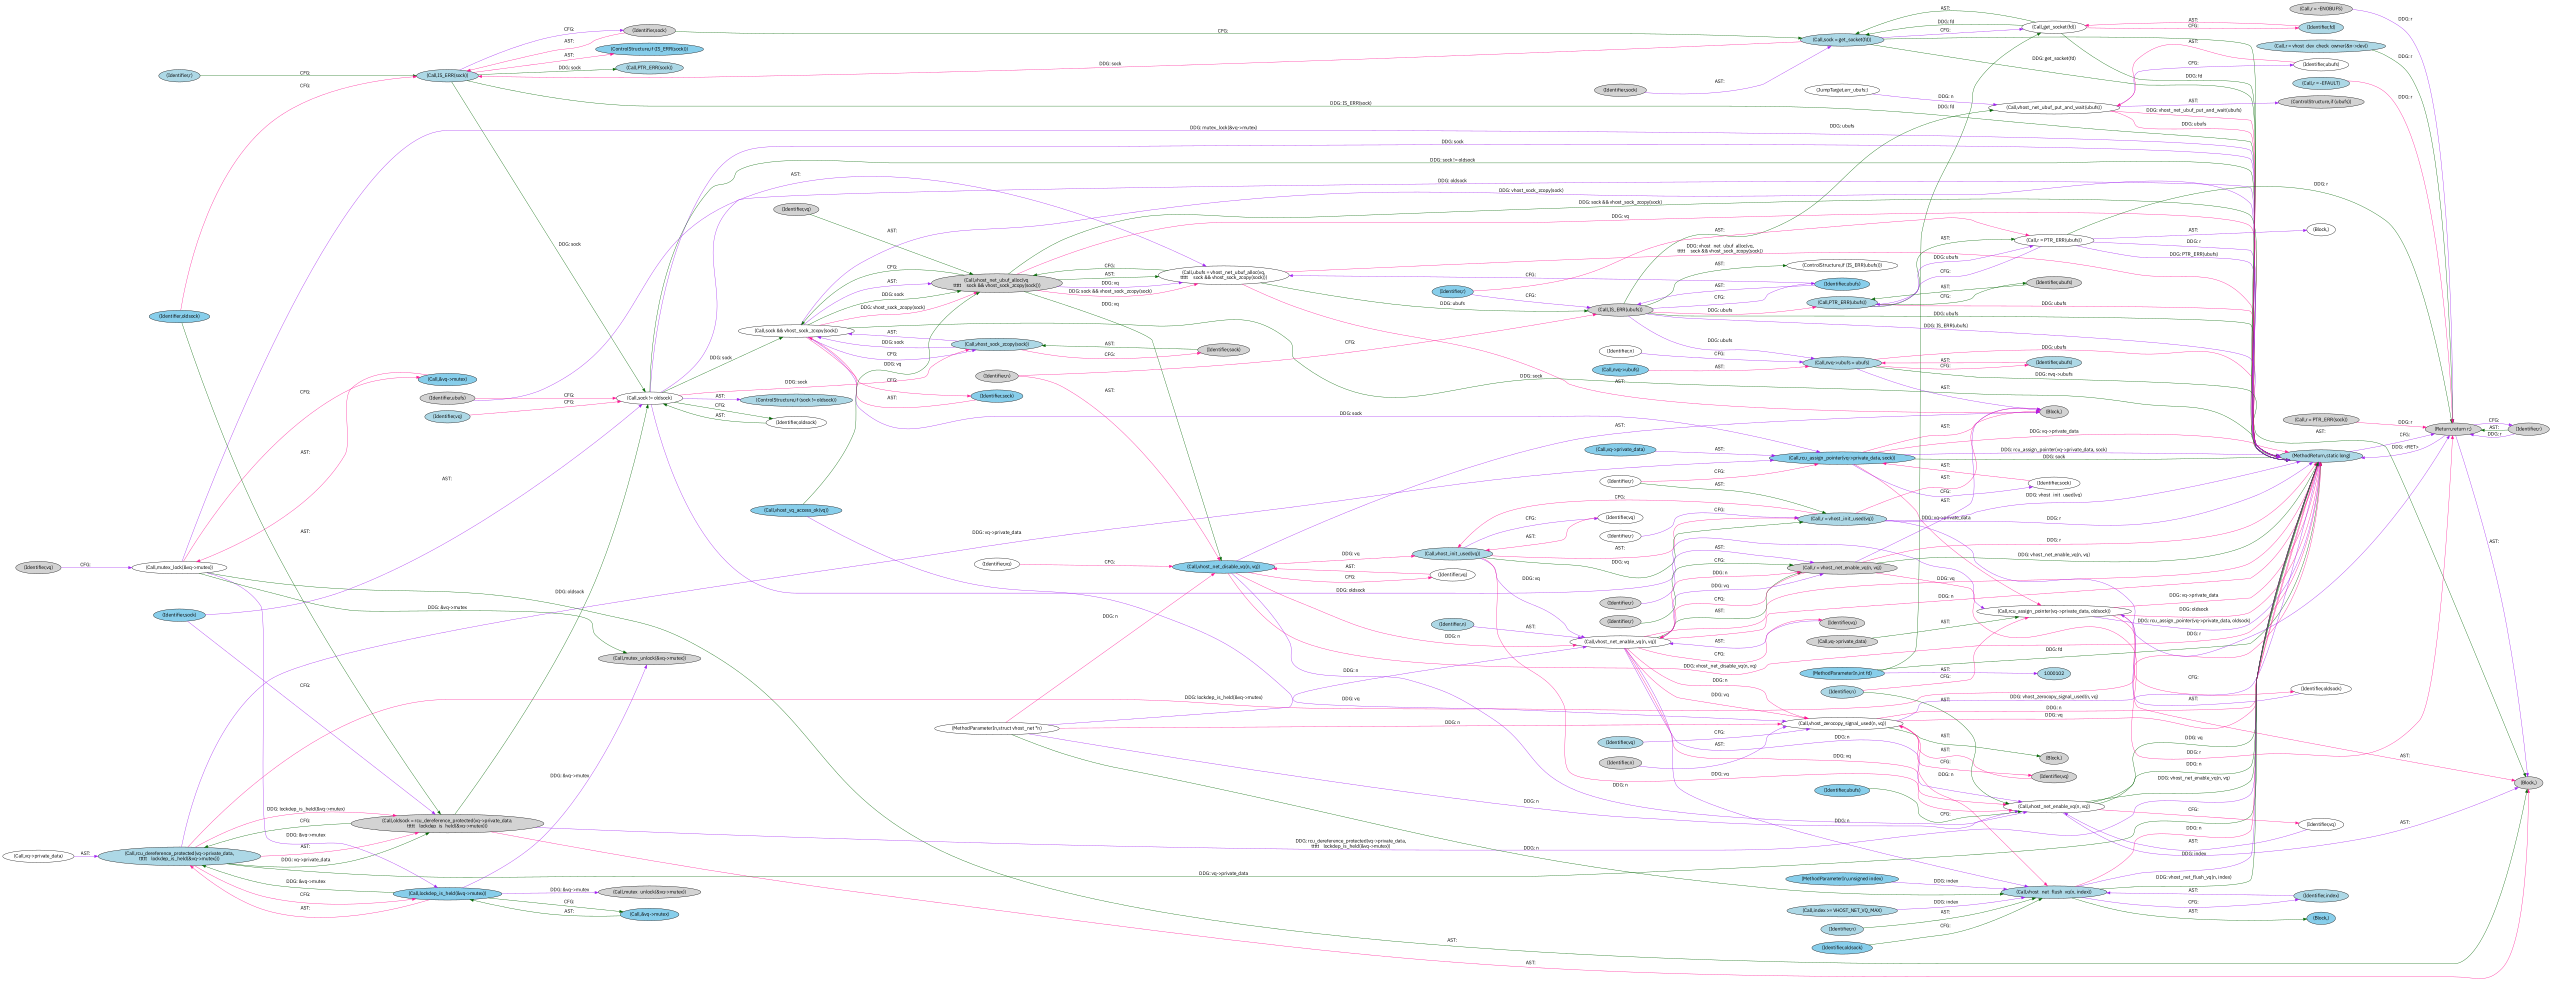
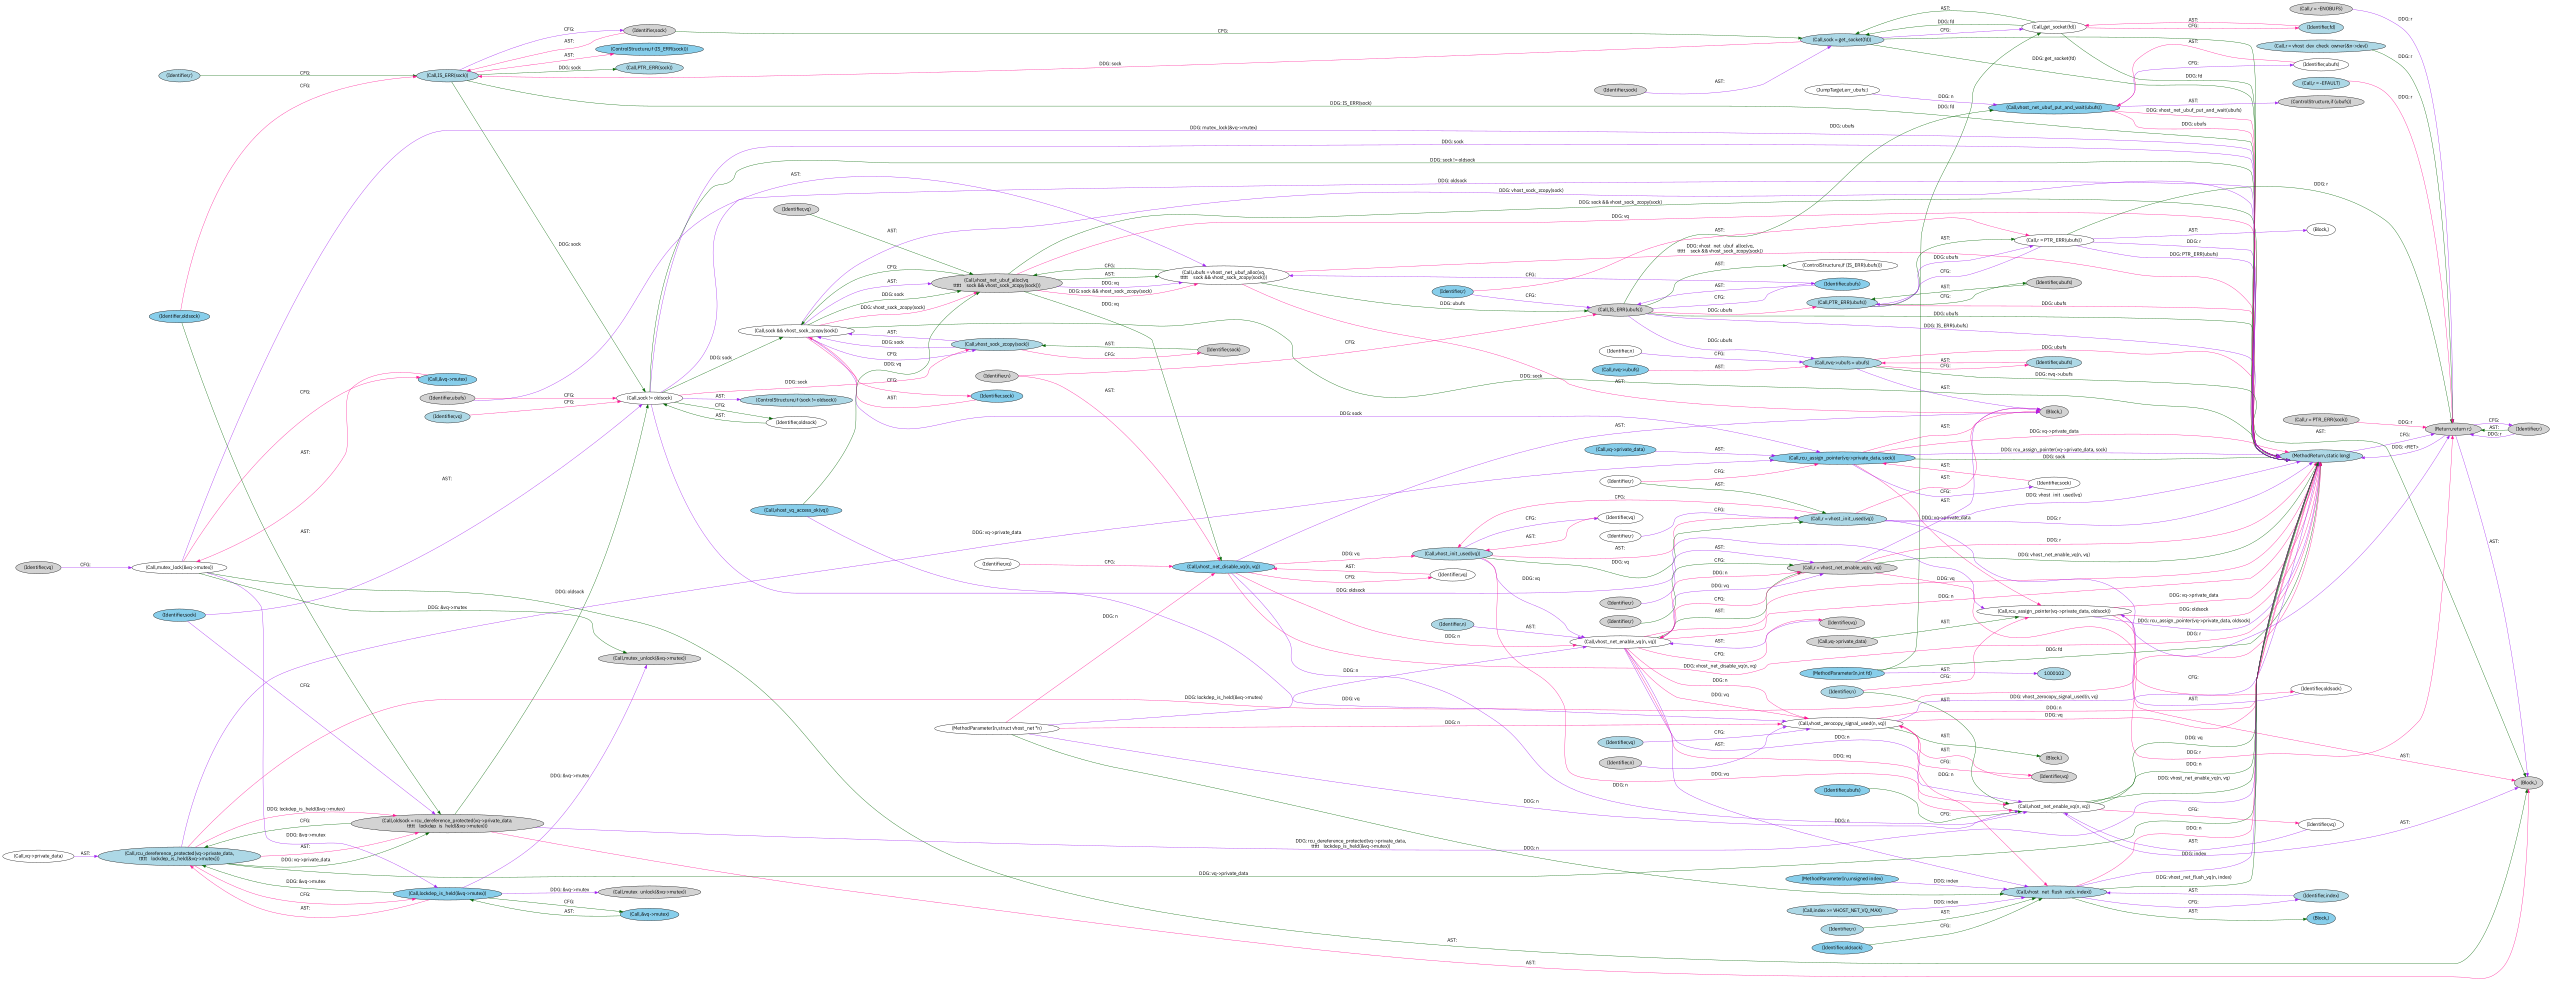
node "(Call,vhost_net_ubuf_put_and_wait(ubufs))": fillcolor white -> skyblue
